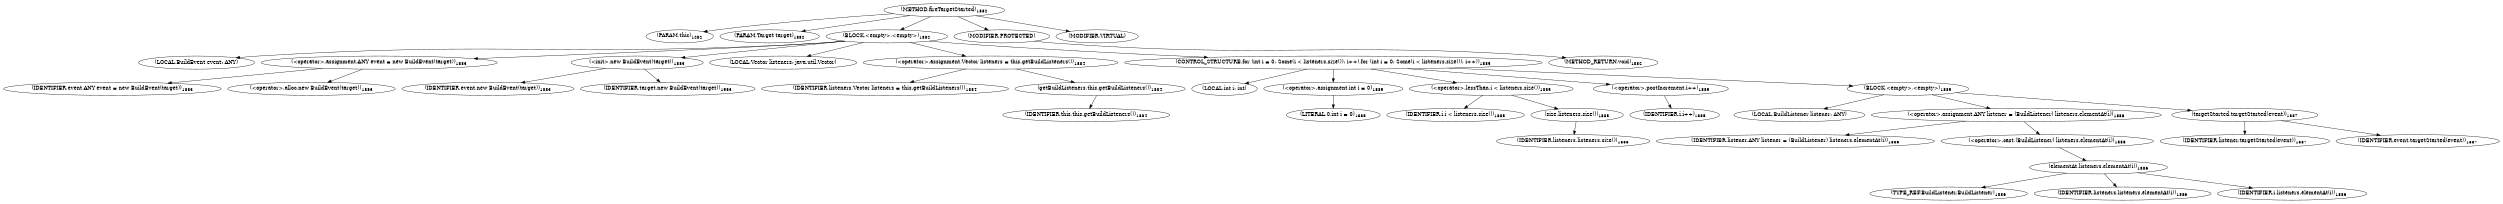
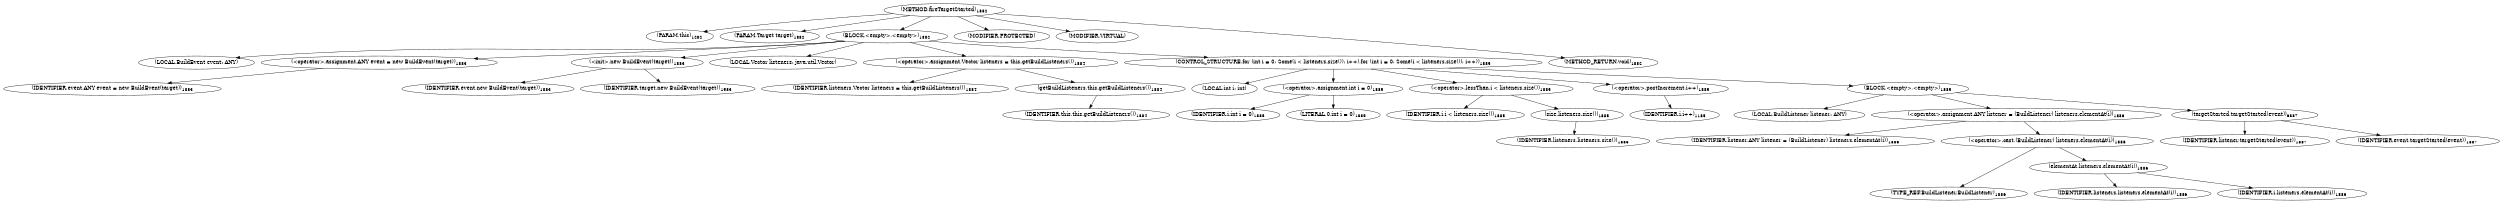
edge "(MODIFIER,PROTECTED)" -> "(METHOD_RETURN,void)": now "(METHOD,fireTargetStarted)" -> "(METHOD_RETURN,void)"
node "(<operator>.alloc,new BuildEvent(target))": removed
node "(IDENTIFIER,i,i++)": text "1885" -> "1185"
node "(targetStarted,targetStarted(event))": text "1887" -> "6887"
node "(IDENTIFIER,i,int i = 0)": added
edge "(elementAt,listeners.elementAt(i))" -> "(TYPE_REF,BuildListener,BuildListener)": now "(<operator>.cast,(BuildListener) listeners.elementAt(i))" -> "(TYPE_REF,BuildListener,BuildListener)"
